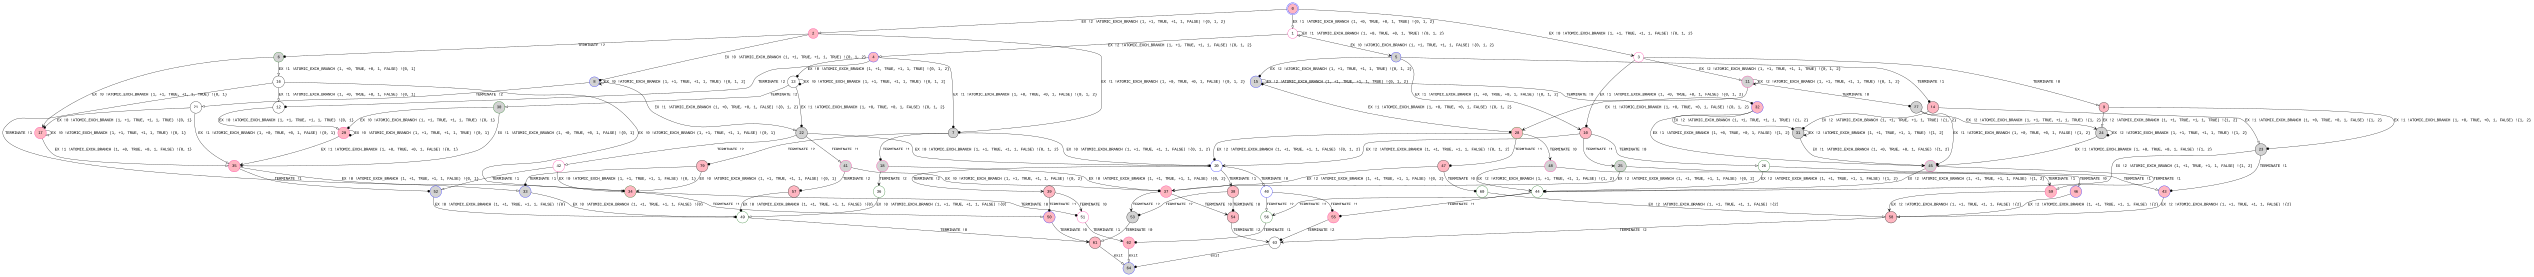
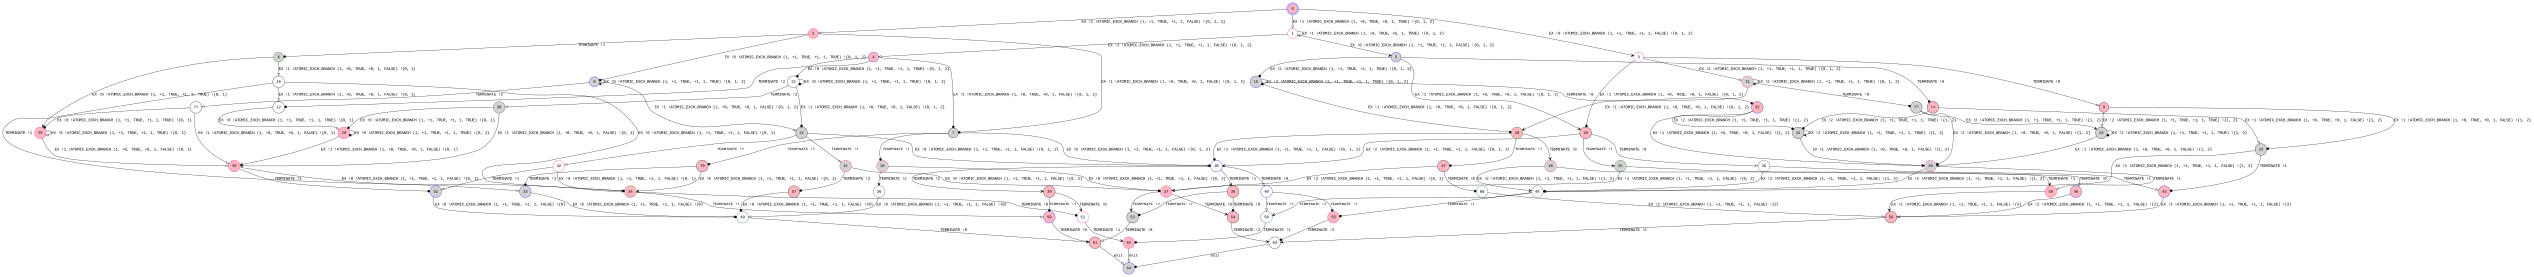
edge "5" -> "14": label "TERMINATE !1" -> "TERMINATE !0"
node "17": label "17" -> "97"
